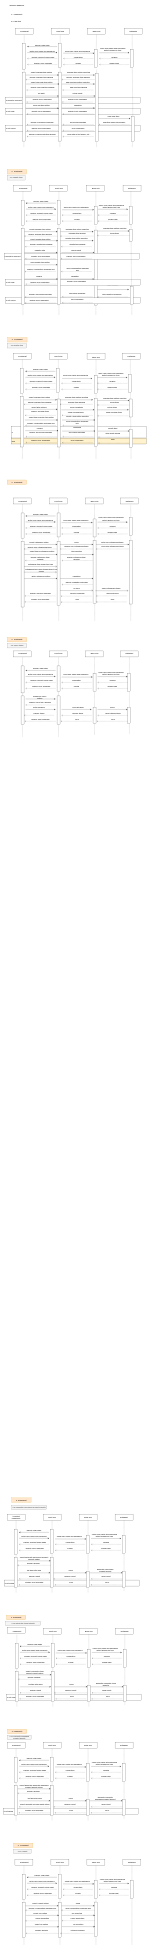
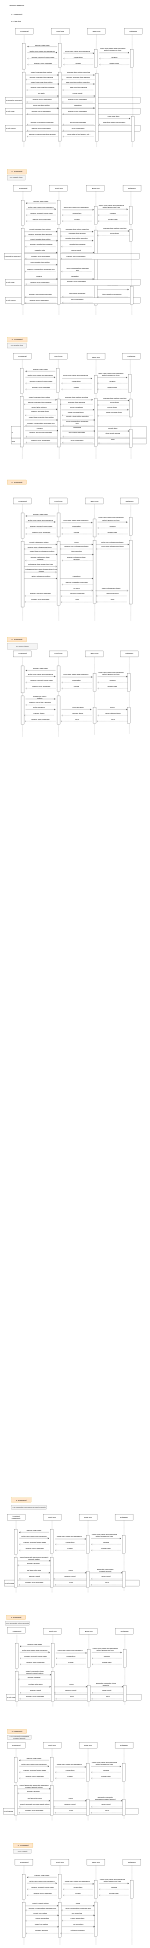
node "else": fillcolor #fff2cc -> #ffffff
node "2.5 Serch items": size 20x5 -> 30x6
node "2.10 Generate Stock Reports": size 35x5 -> 24x5
